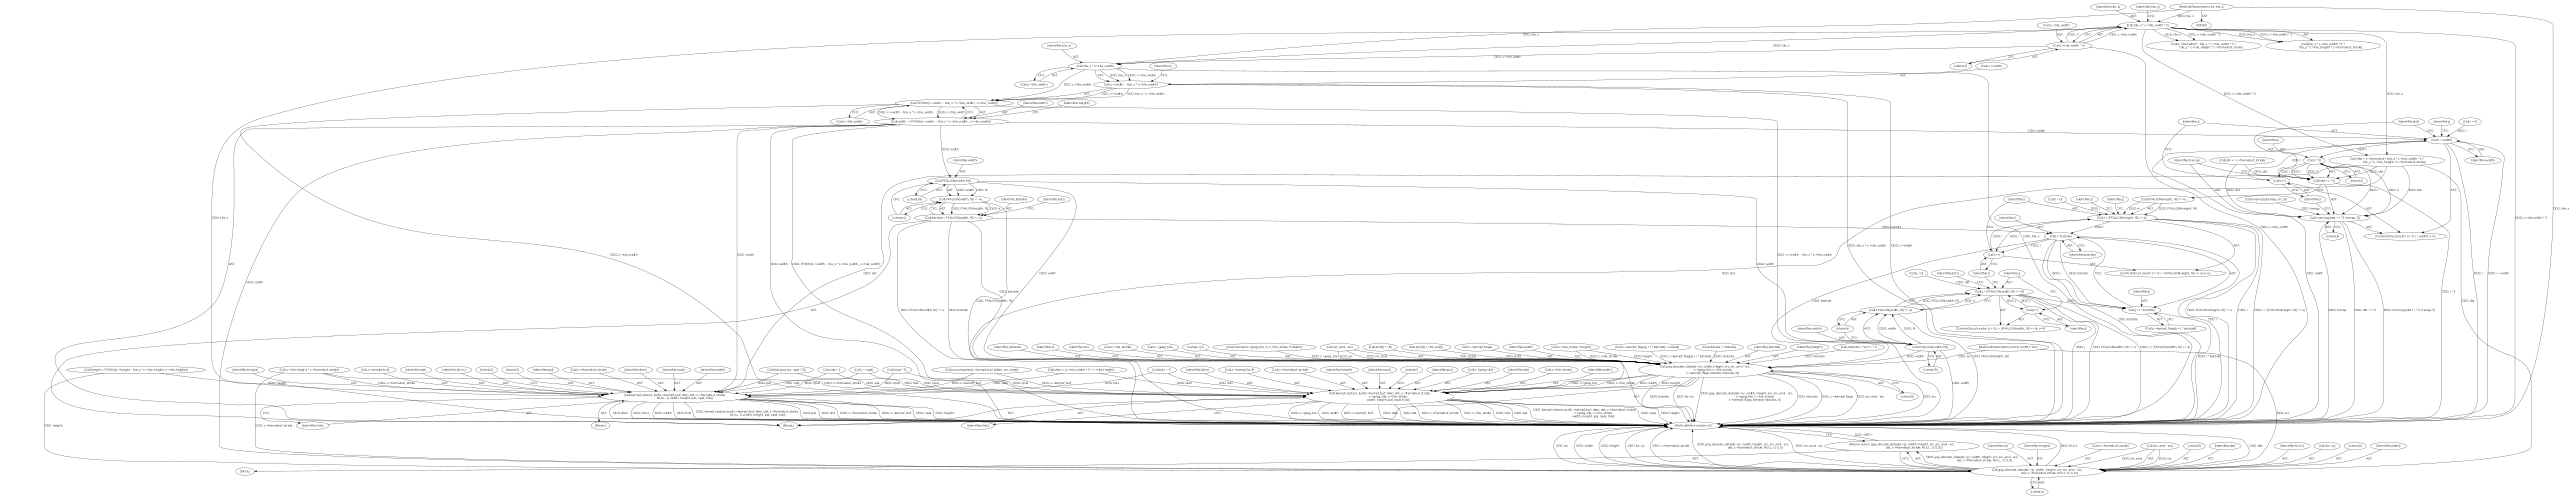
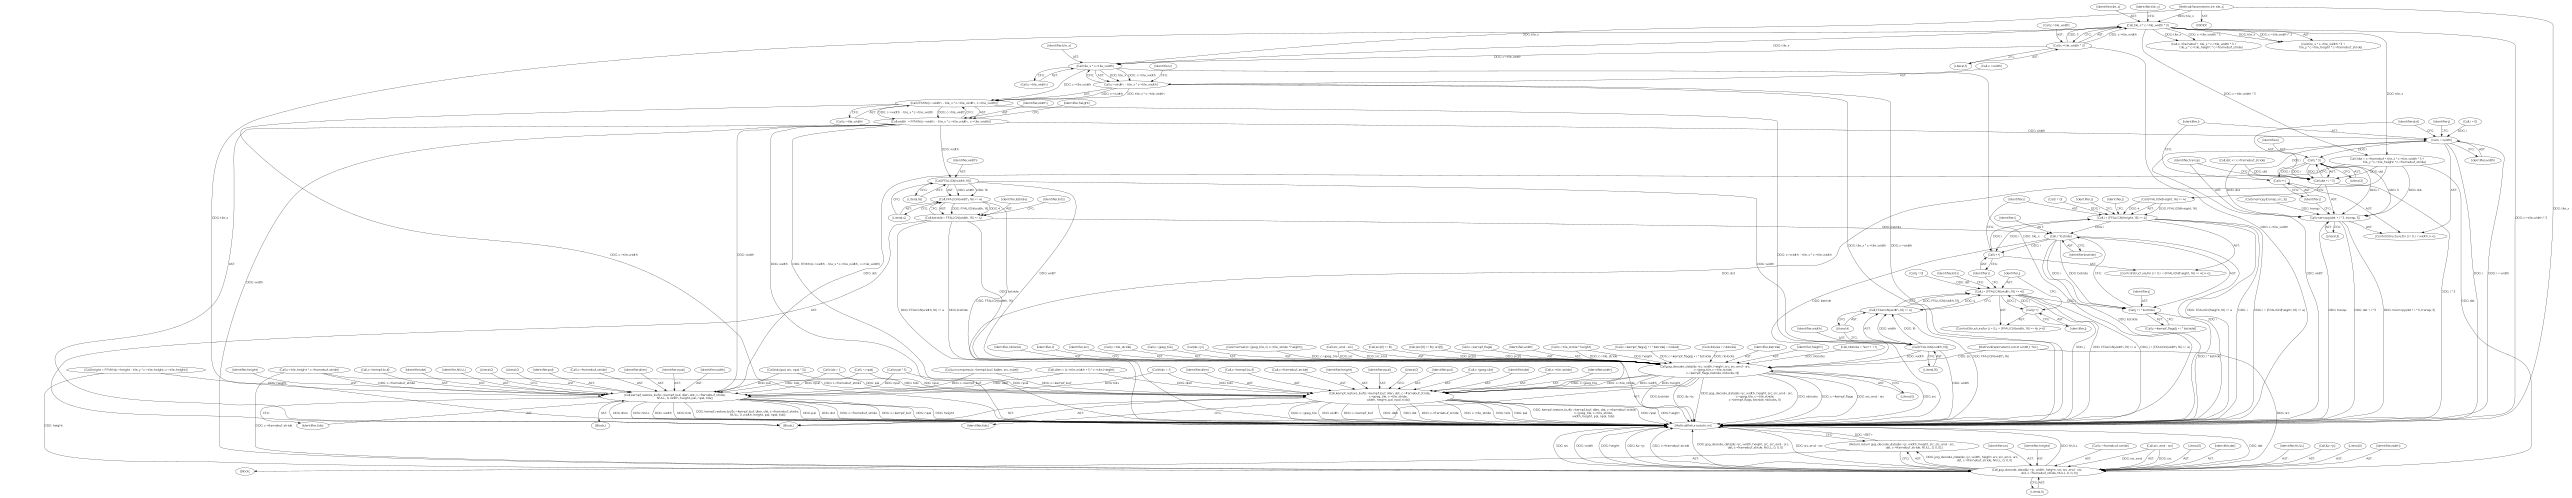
edge "(Call,c->width  - tile_x * c->tile_width)" -> "(Call,tile_x * c->tile_width)": added, label "CFG:"
edge "(Call,dst + i * 3)" -> "(Call,i * 3)": added, label "CFG:"
